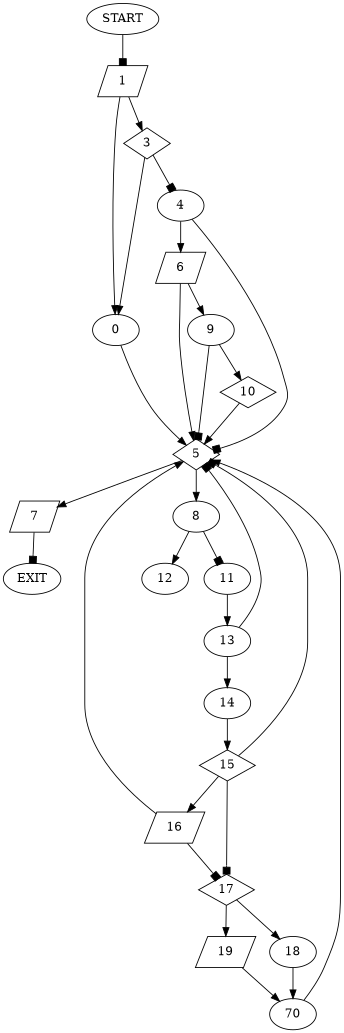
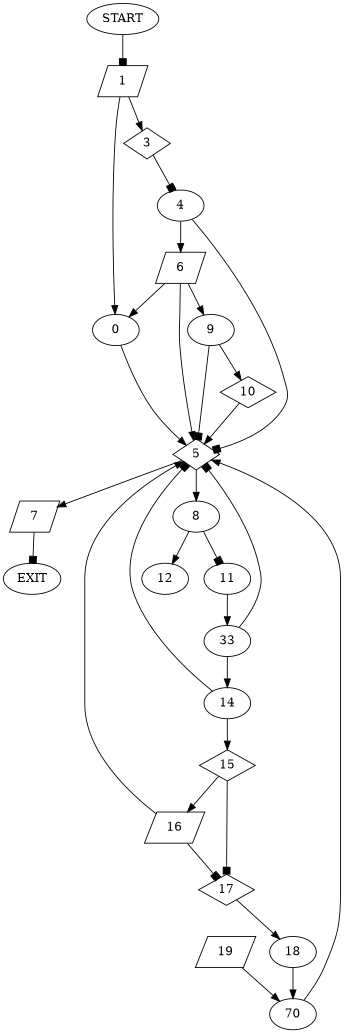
edge "3" -> "0": now "6" -> "0"
edge "15" -> "5": now "14" -> "5"
node "13": label "13" -> "33"
edge "17" -> "19": removed
